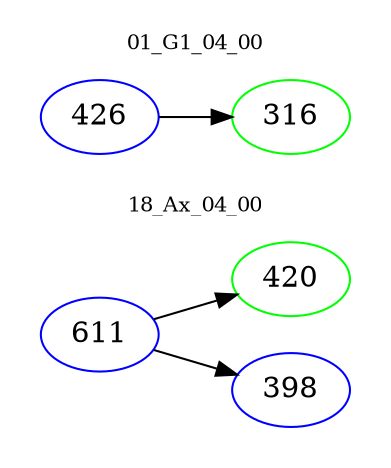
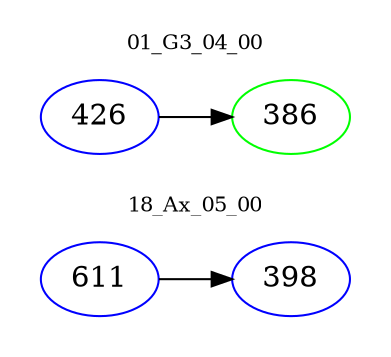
cluster "01_G1_04_00": label "01_G1_04_00" -> "01_G3_04_00"
node "316": label "316" -> "386"
cluster "18_Ax_04_00": label "18_Ax_04_00" -> "18_Ax_05_00"
node "420": removed
